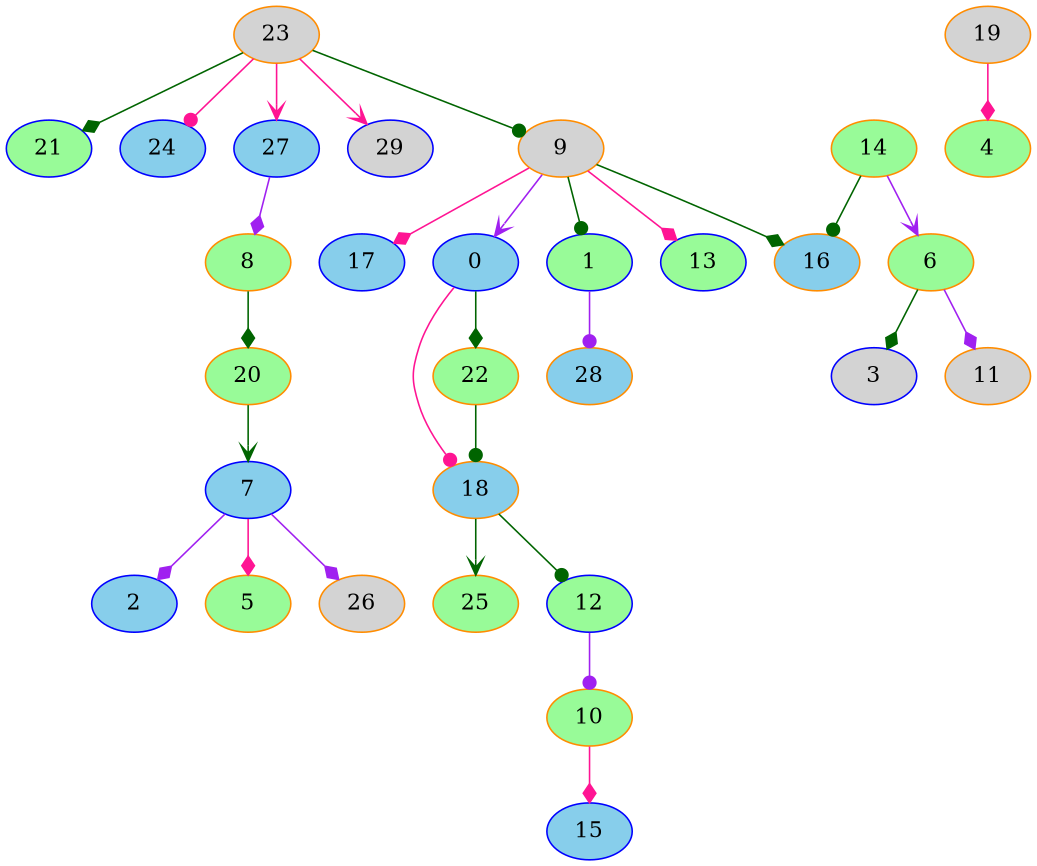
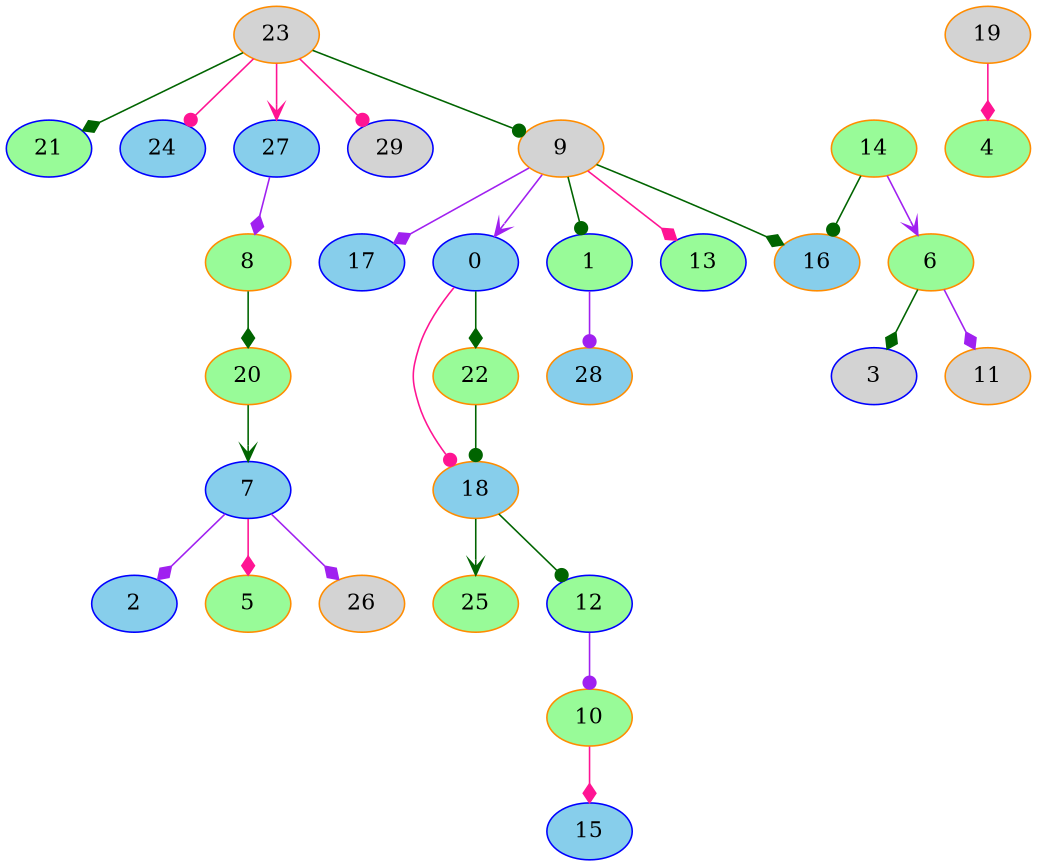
edge "23" -> "29": arrowhead vee -> dot
edge "9" -> "17": color deeppink -> purple
